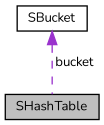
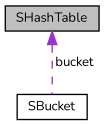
edge "SHashTable" -> "SBucket": reversed
